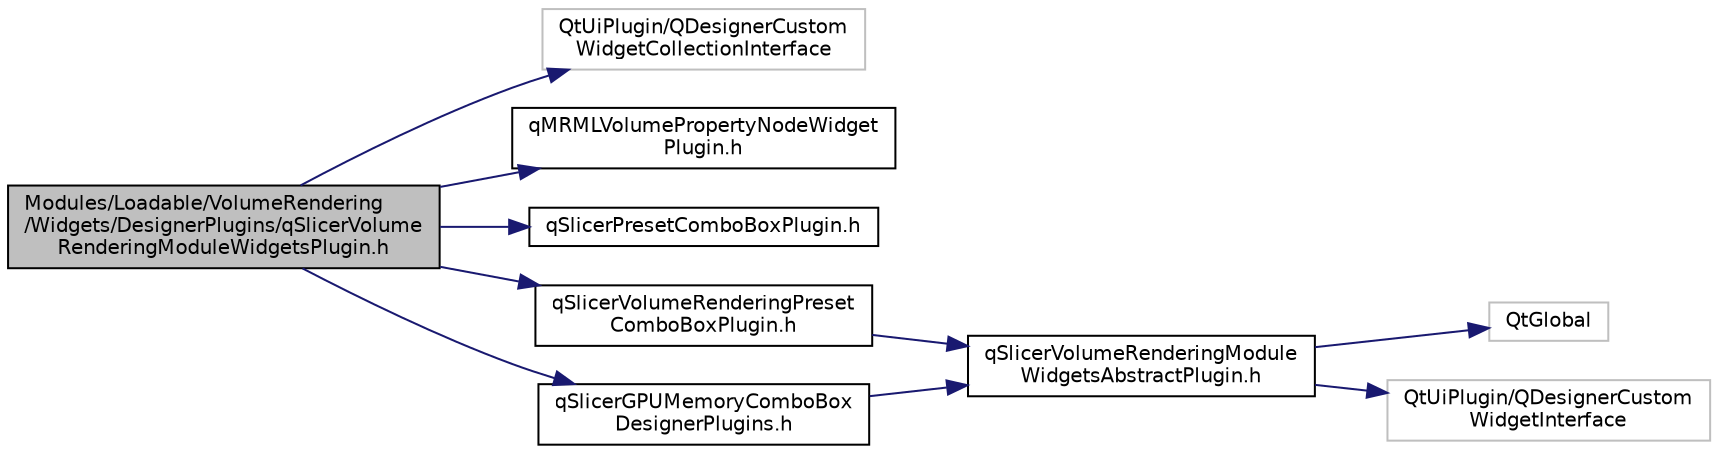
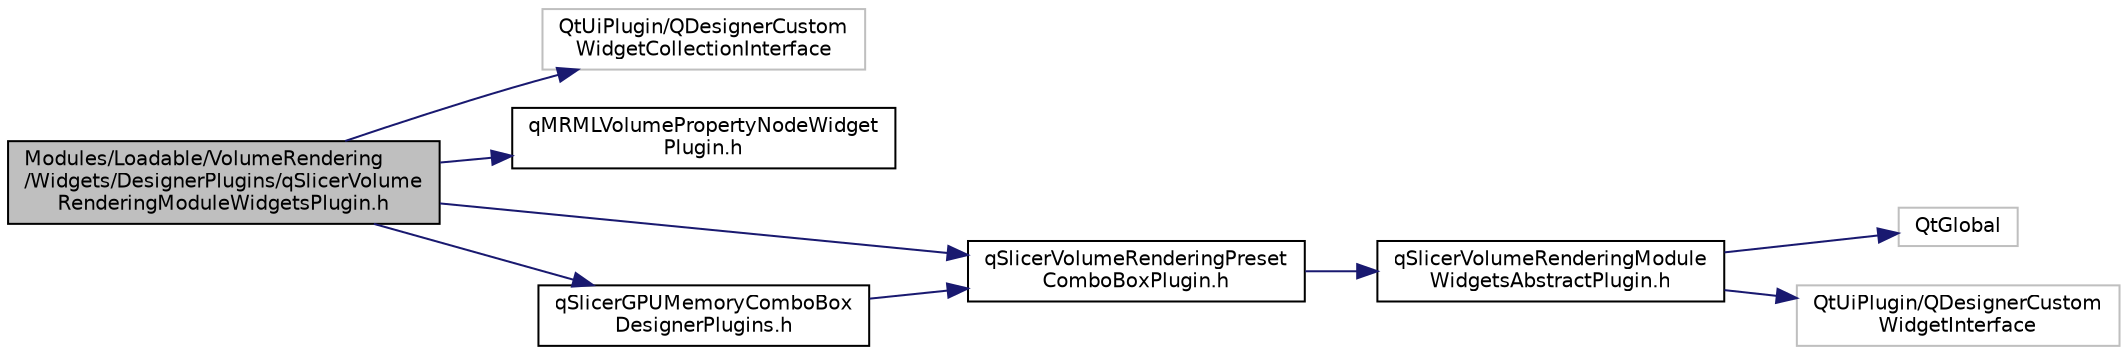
node "qSlicerPresetComboBoxPlugin.h": removed
edge "qSlicerGPUMemoryComboBox DesignerPlugins.h" -> "qSlicerVolumeRenderingModule WidgetsAbstractPlugin.h": now "qSlicerGPUMemoryComboBox DesignerPlugins.h" -> "qSlicerVolumeRenderingPreset ComboBoxPlugin.h"
